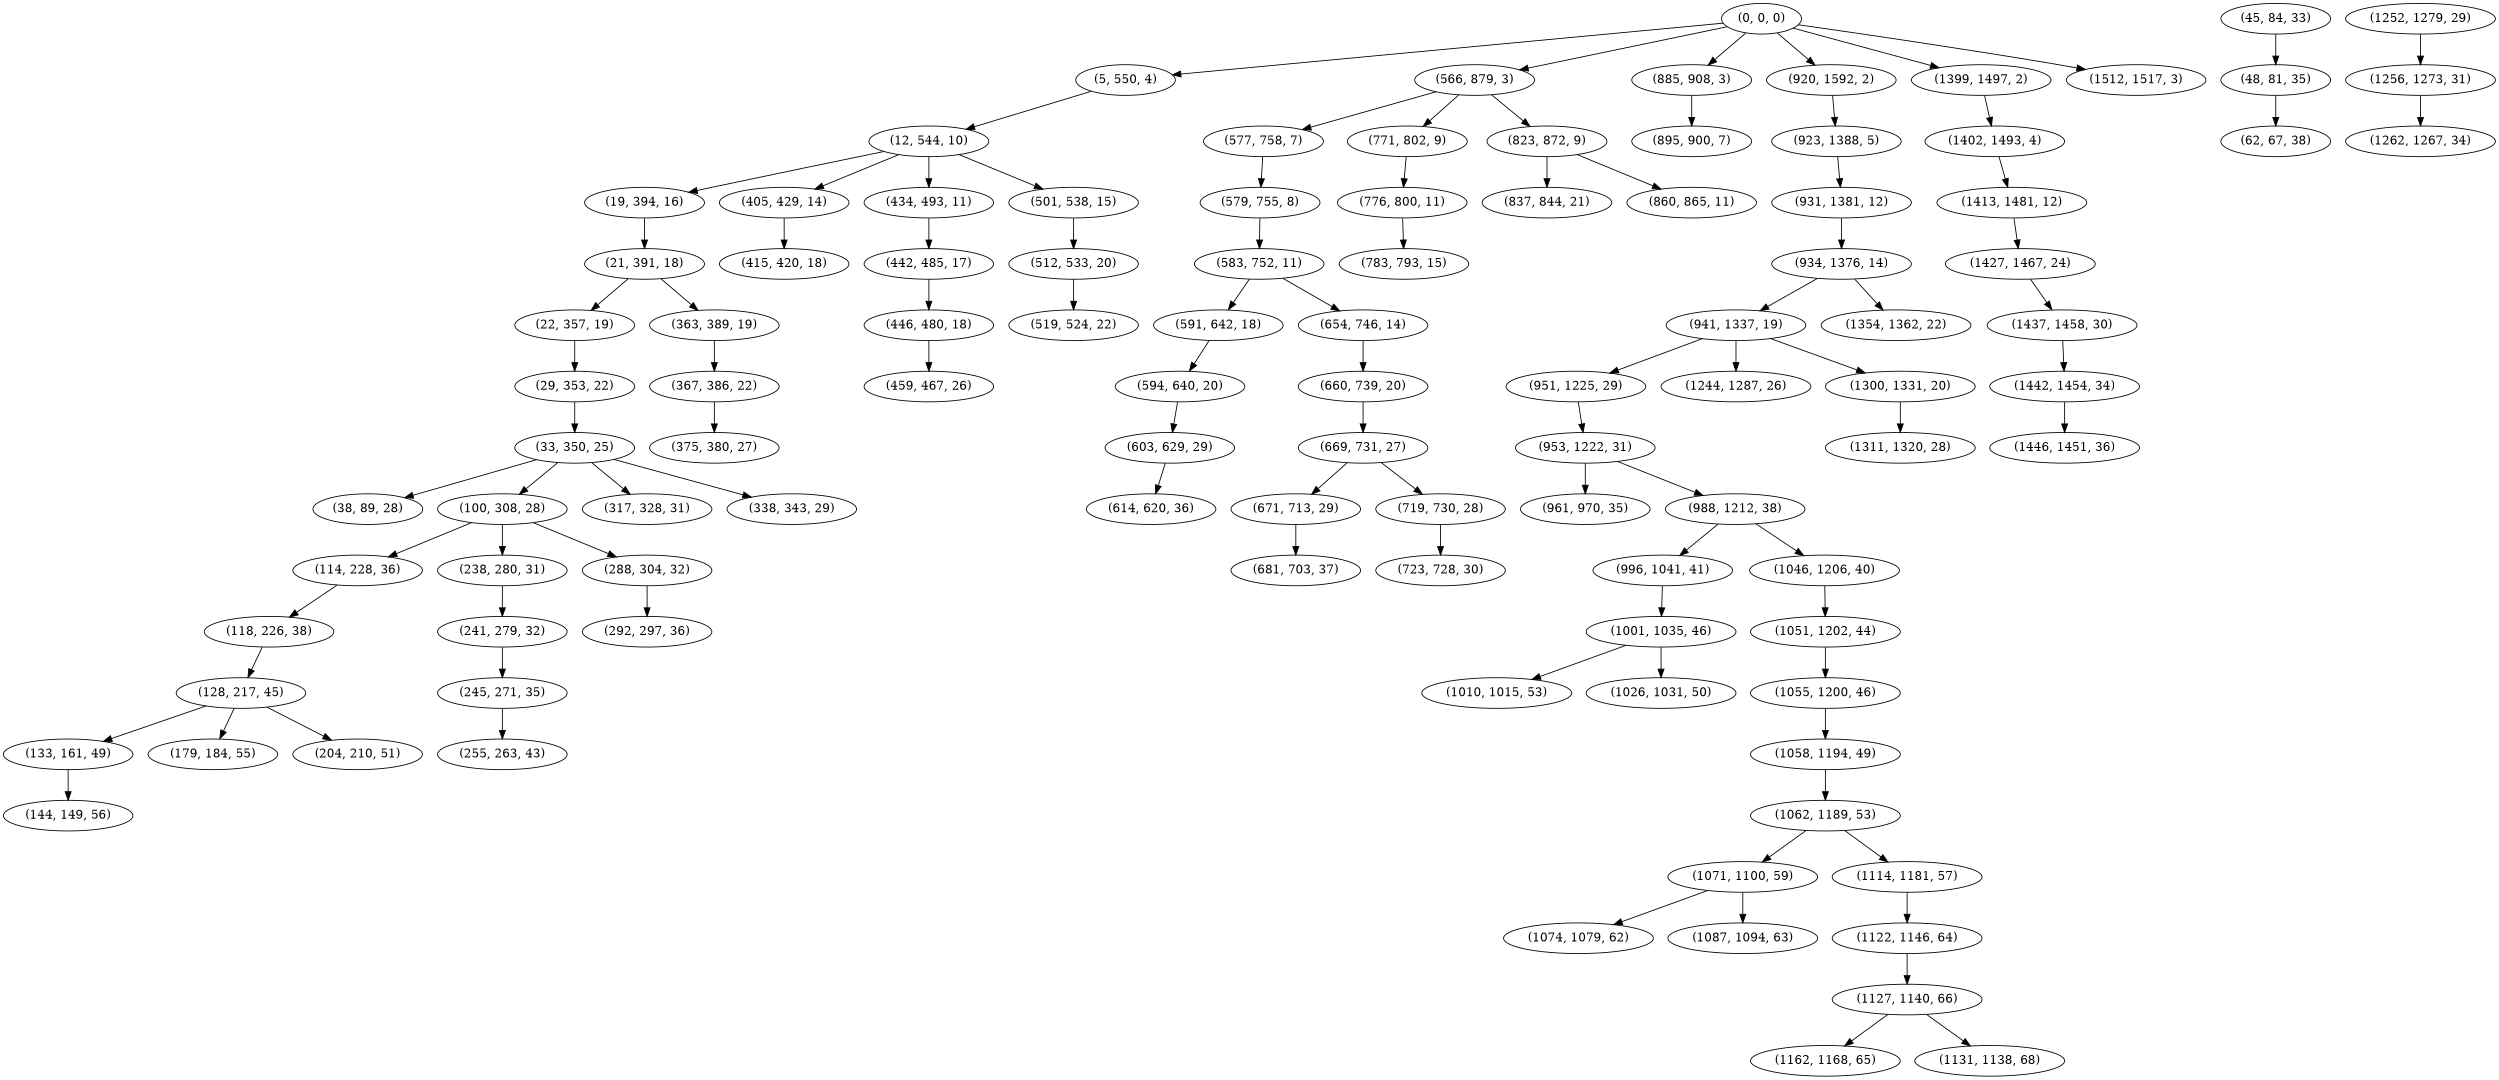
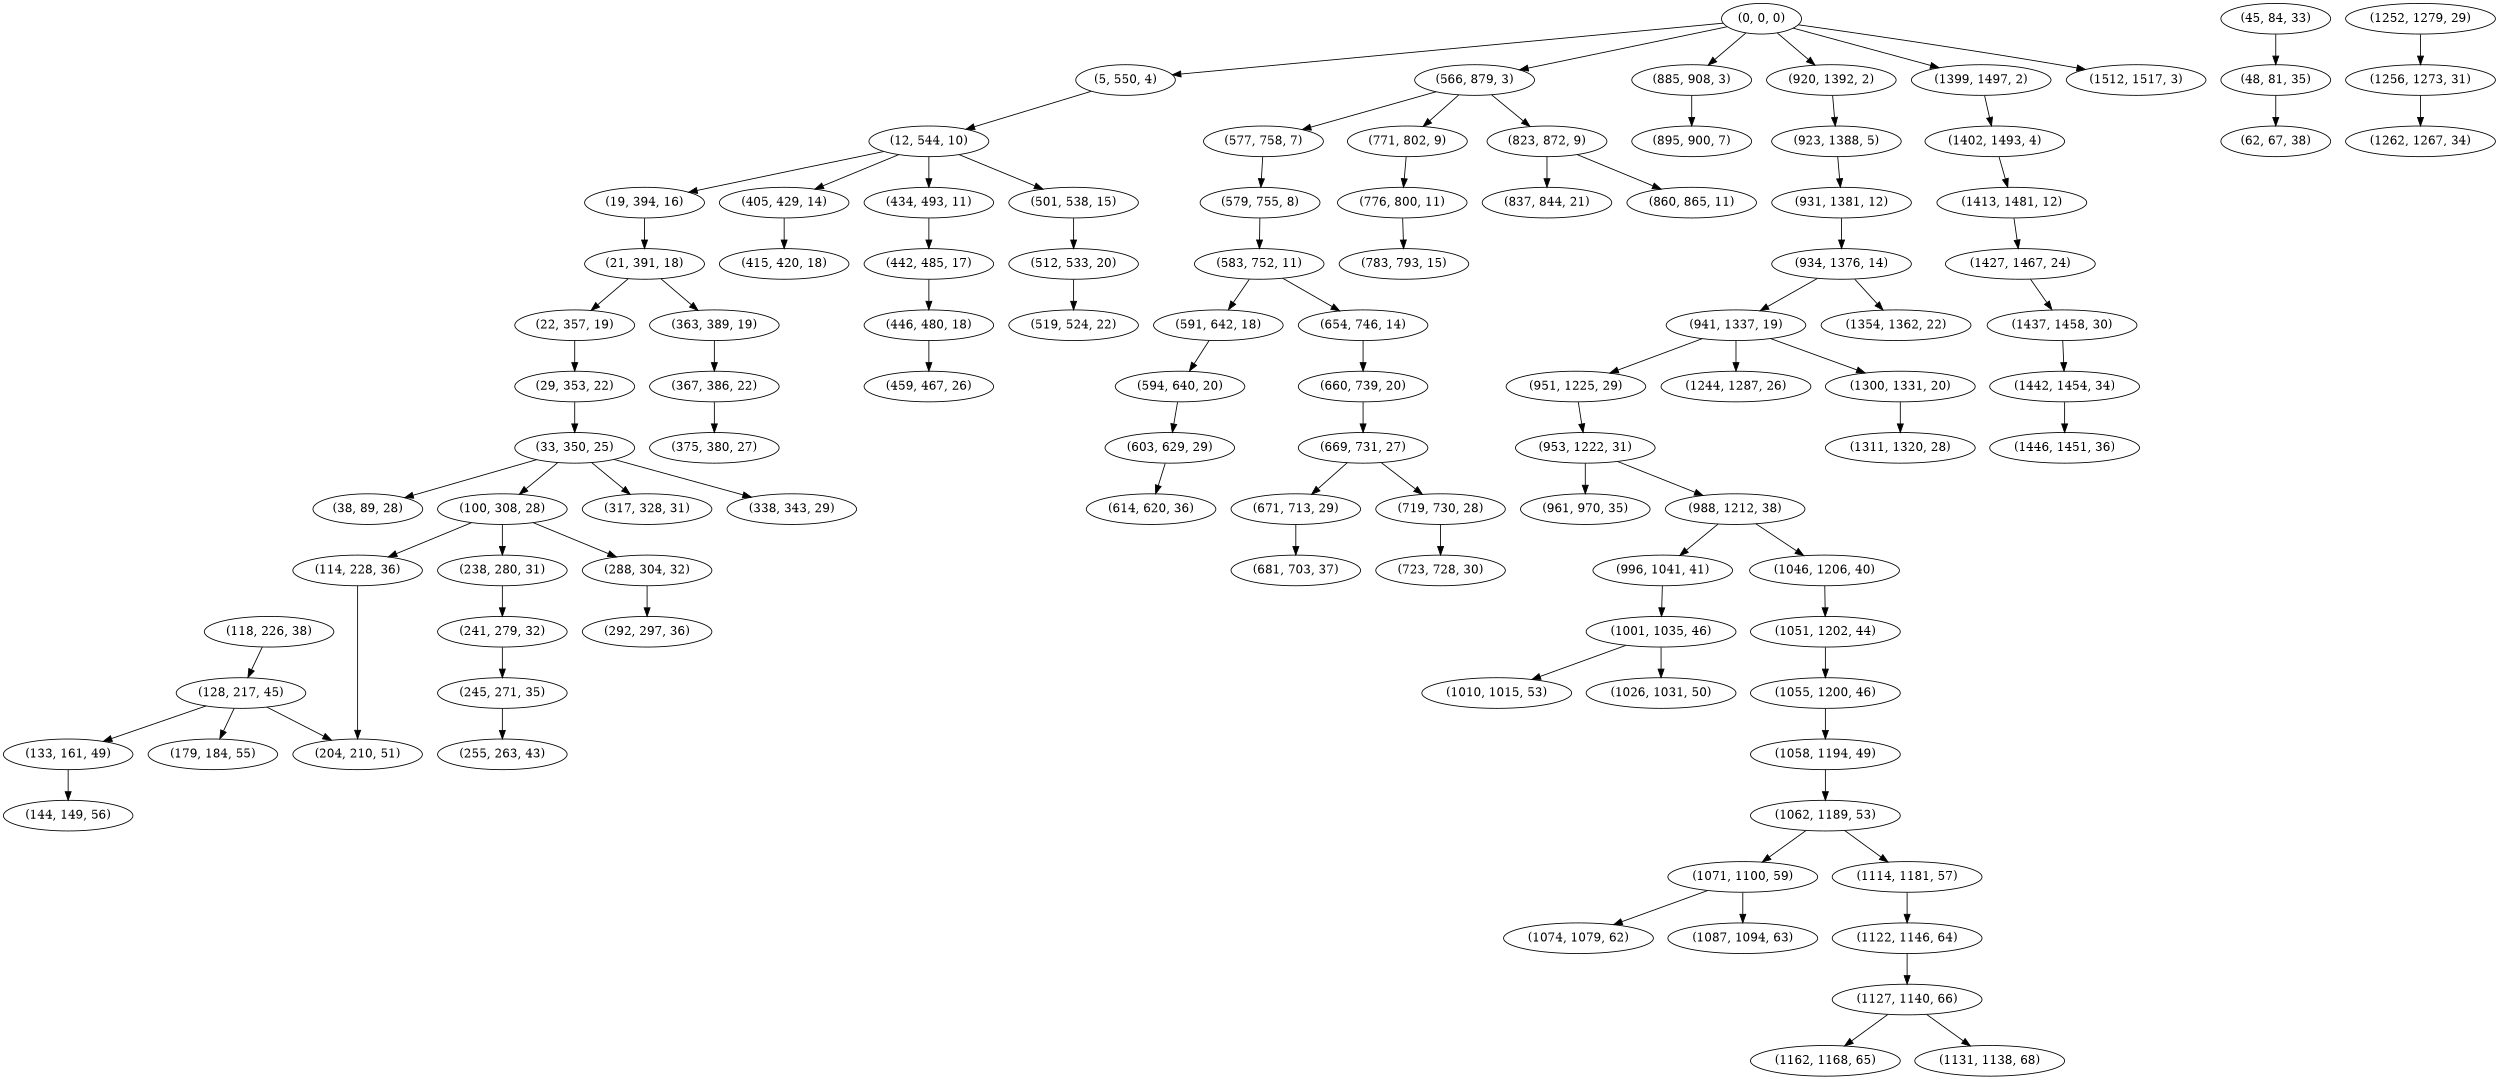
node "(920, 1592, 2)": label "(920, 1592, 2)" -> "(920, 1392, 2)"
edge "(114, 228, 36)" -> "(118, 226, 38)": now "(114, 228, 36)" -> "(204, 210, 51)"
